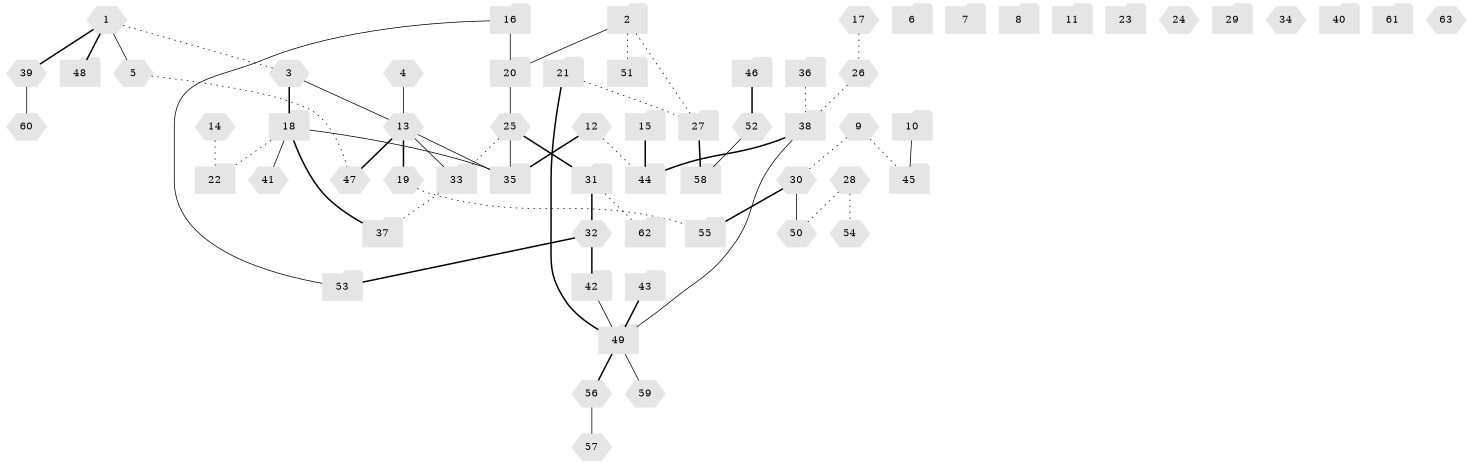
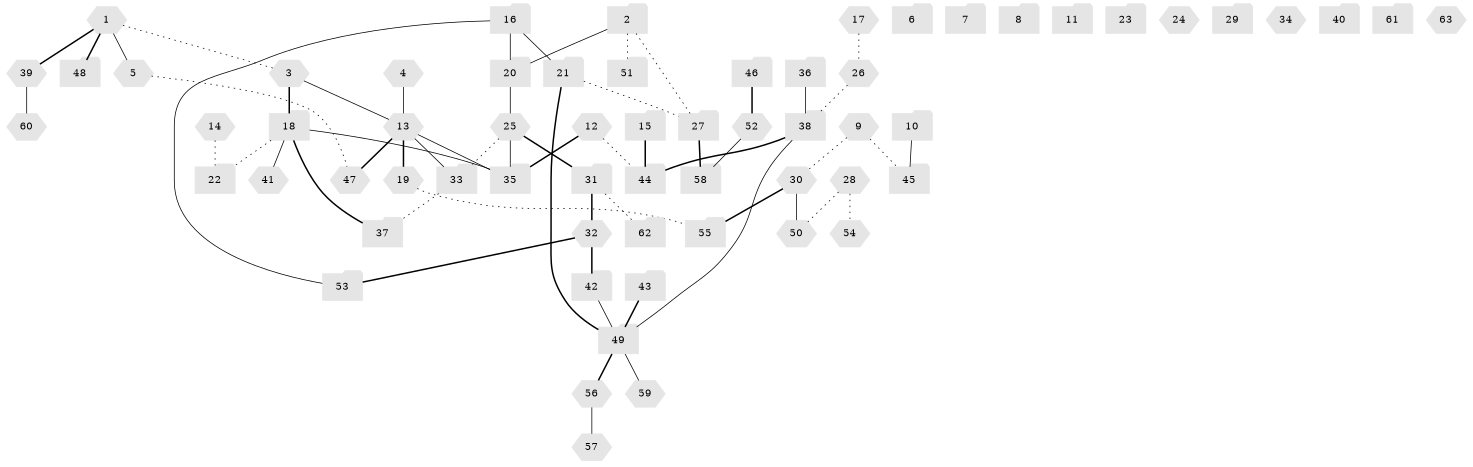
edge "16" -- "21": added
edge "36" -- "38": style dotted -> solid
